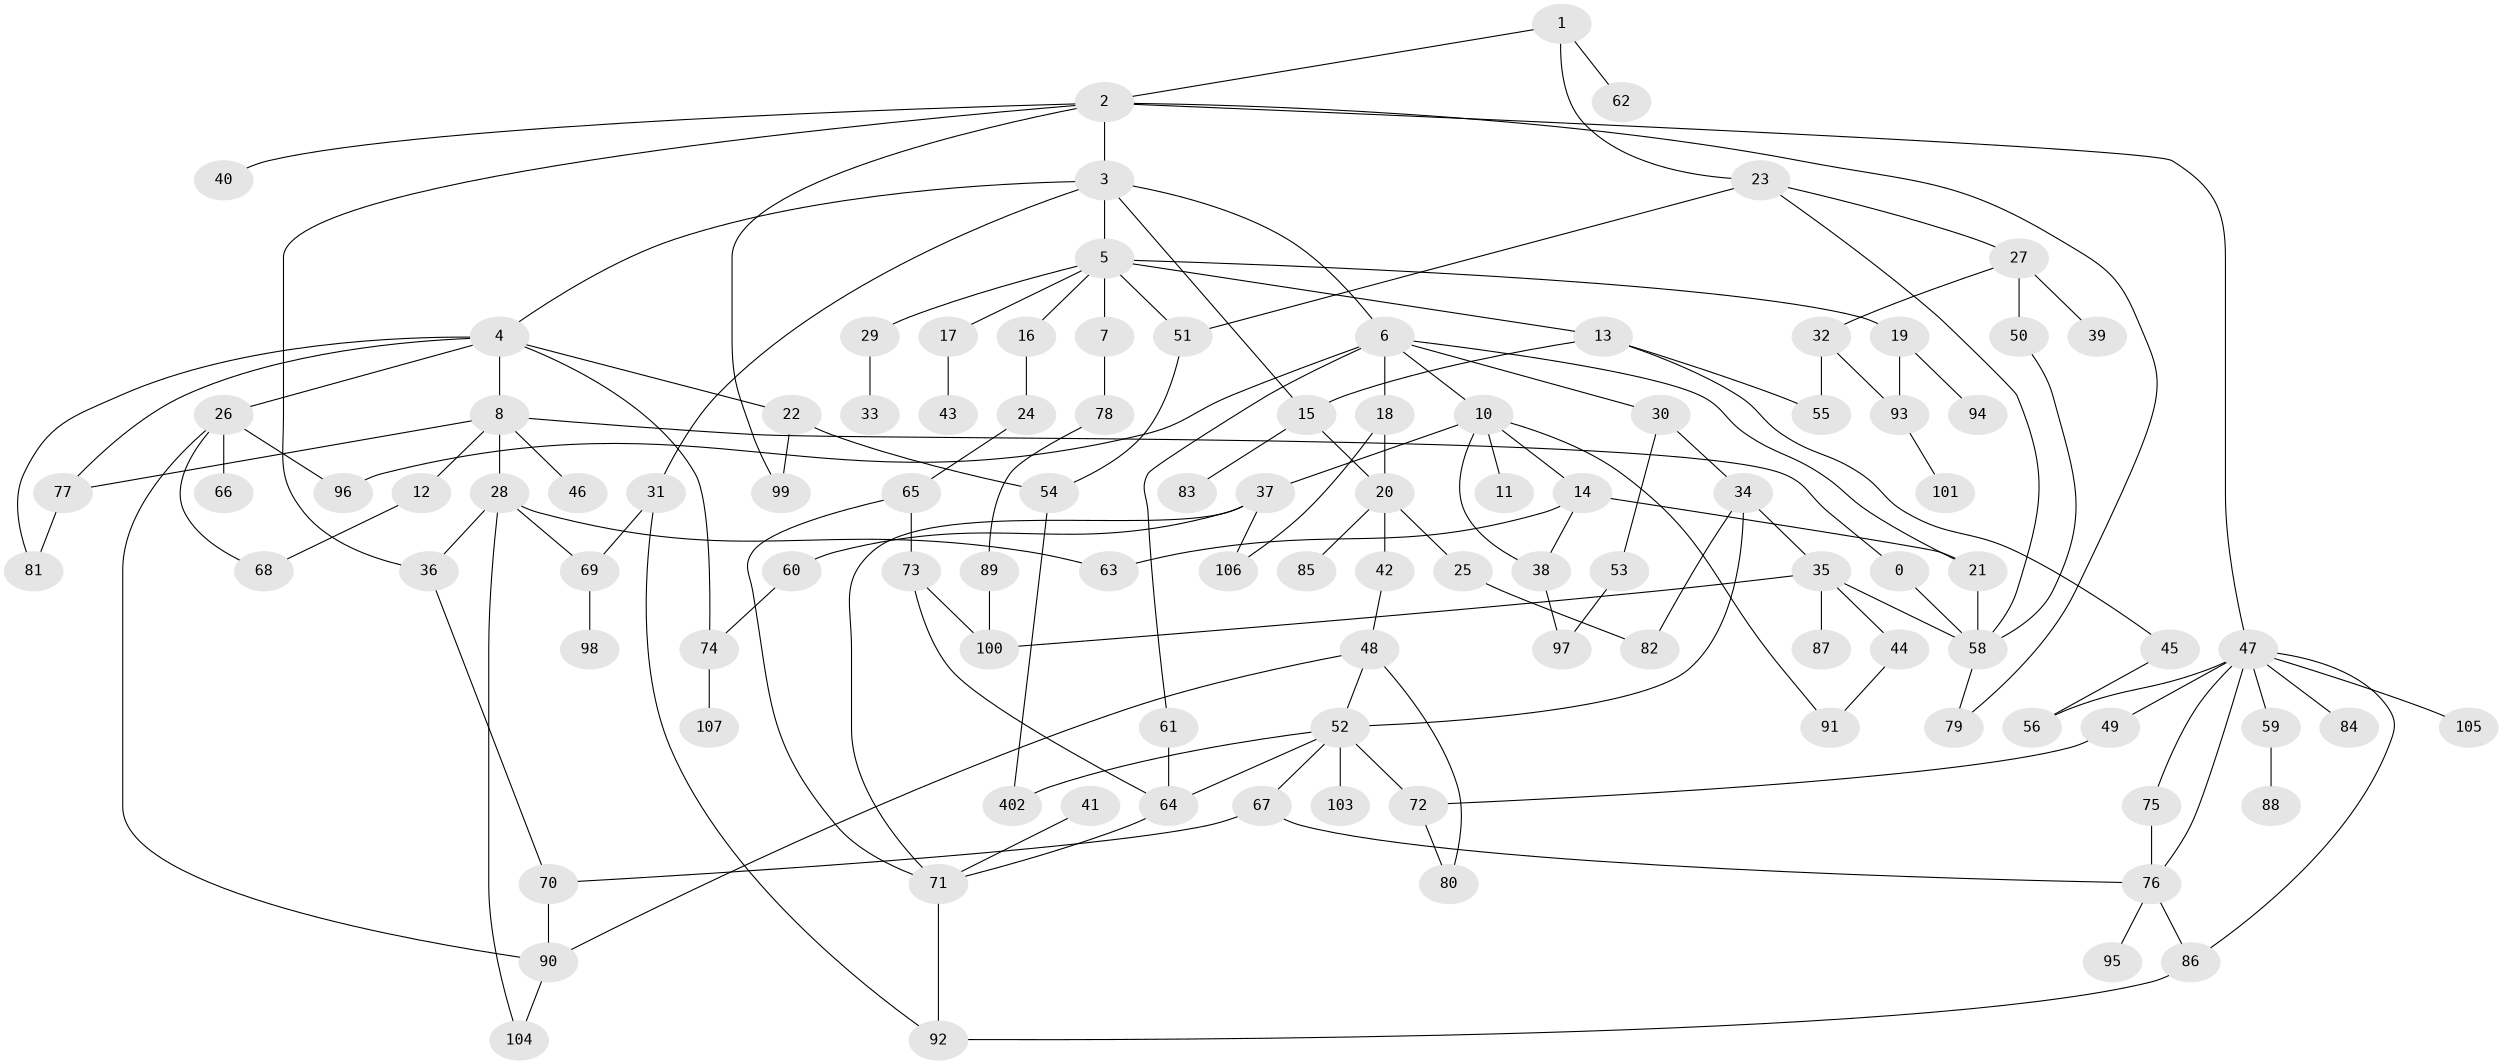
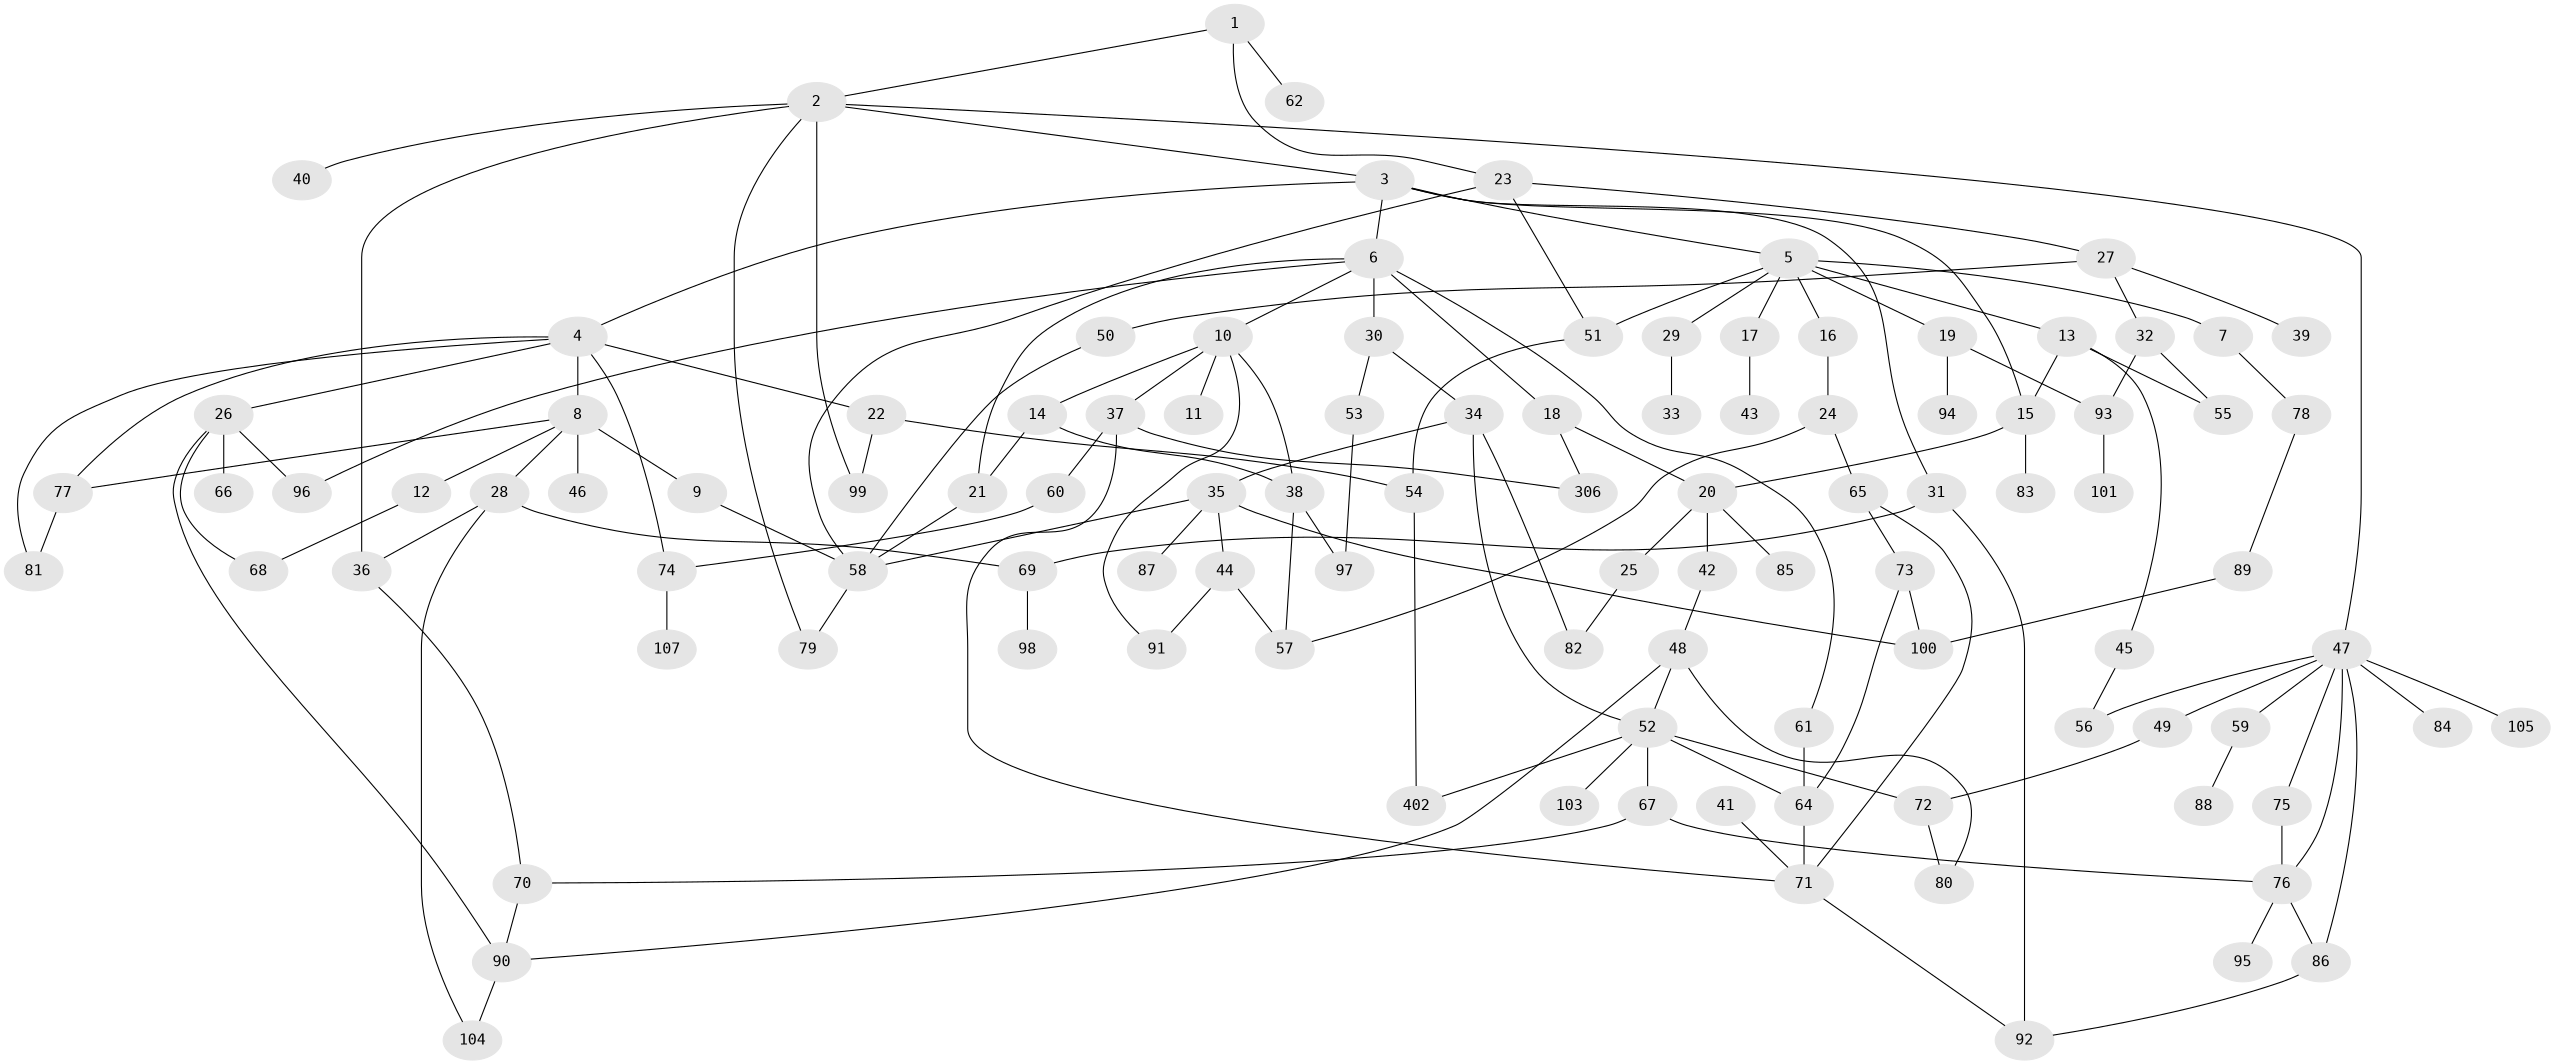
node "63": removed
node "106": label "106" -> "306"
node "0": label "0" -> "9"
node "57": added
